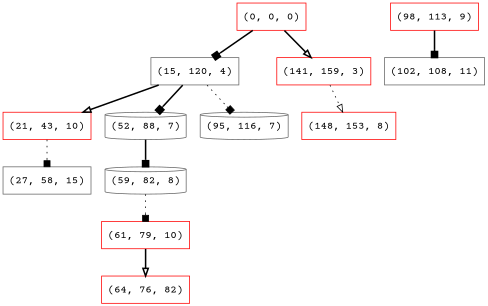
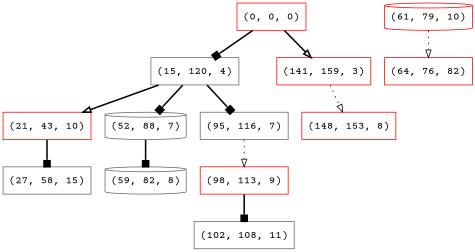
edge "(15, 120, 4)" -> "(95, 116, 7)": style dotted -> bold
node "(95, 116, 7)": shape cylinder -> box
edge "(21, 43, 10)" -> "(27, 58, 15)": style dotted -> bold
edge "(95, 116, 7)" -> "(98, 113, 9)": added
edge "(59, 82, 8)" -> "(61, 79, 10)": removed
node "(61, 79, 10)": shape box -> cylinder
edge "(61, 79, 10)" -> "(64, 76, 82)": style bold -> dotted
